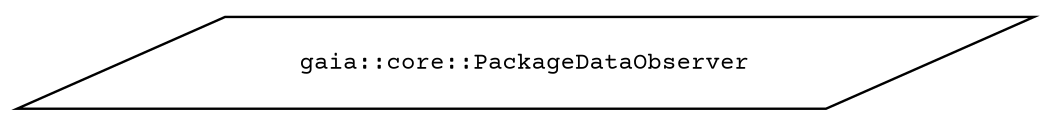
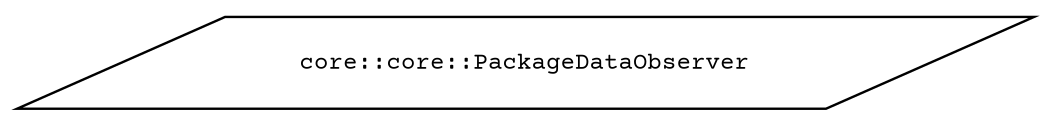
node "gaia::core::PackageDataObserver": label "gaia::core::PackageDataObserver" -> "core::core::PackageDataObserver"
